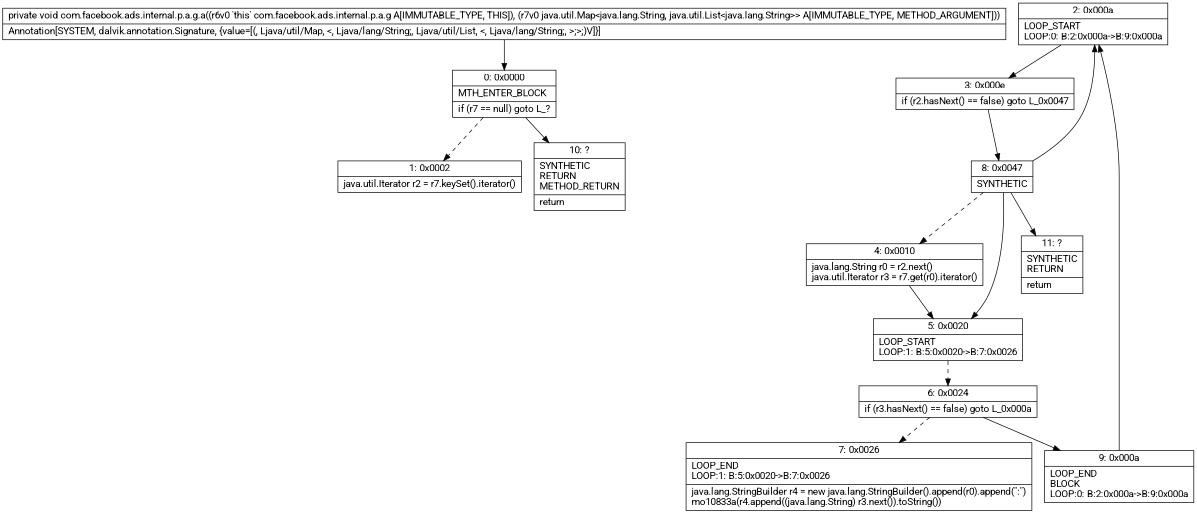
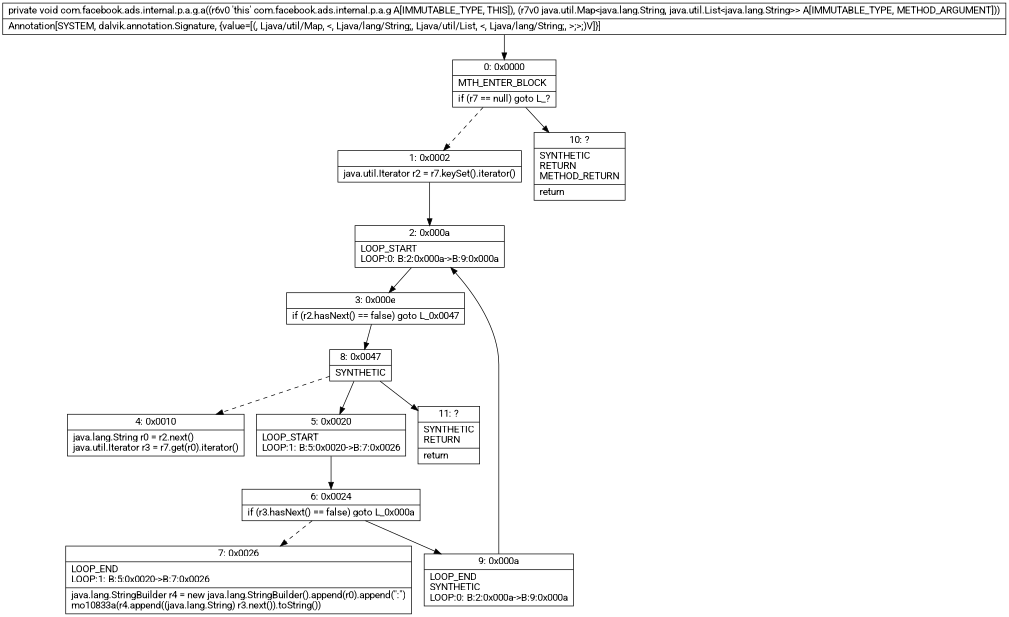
edge "8: 0x0047" -> "2: 0x000a": now "1: 0x0002" -> "2: 0x000a"
edge "4: 0x0010" -> "5: 0x0020": removed
edge "5: 0x0020" -> "6: 0x0024": style dashed -> solid
node "9: 0x000a": text "BLOCK" -> "SYNTHETIC"
